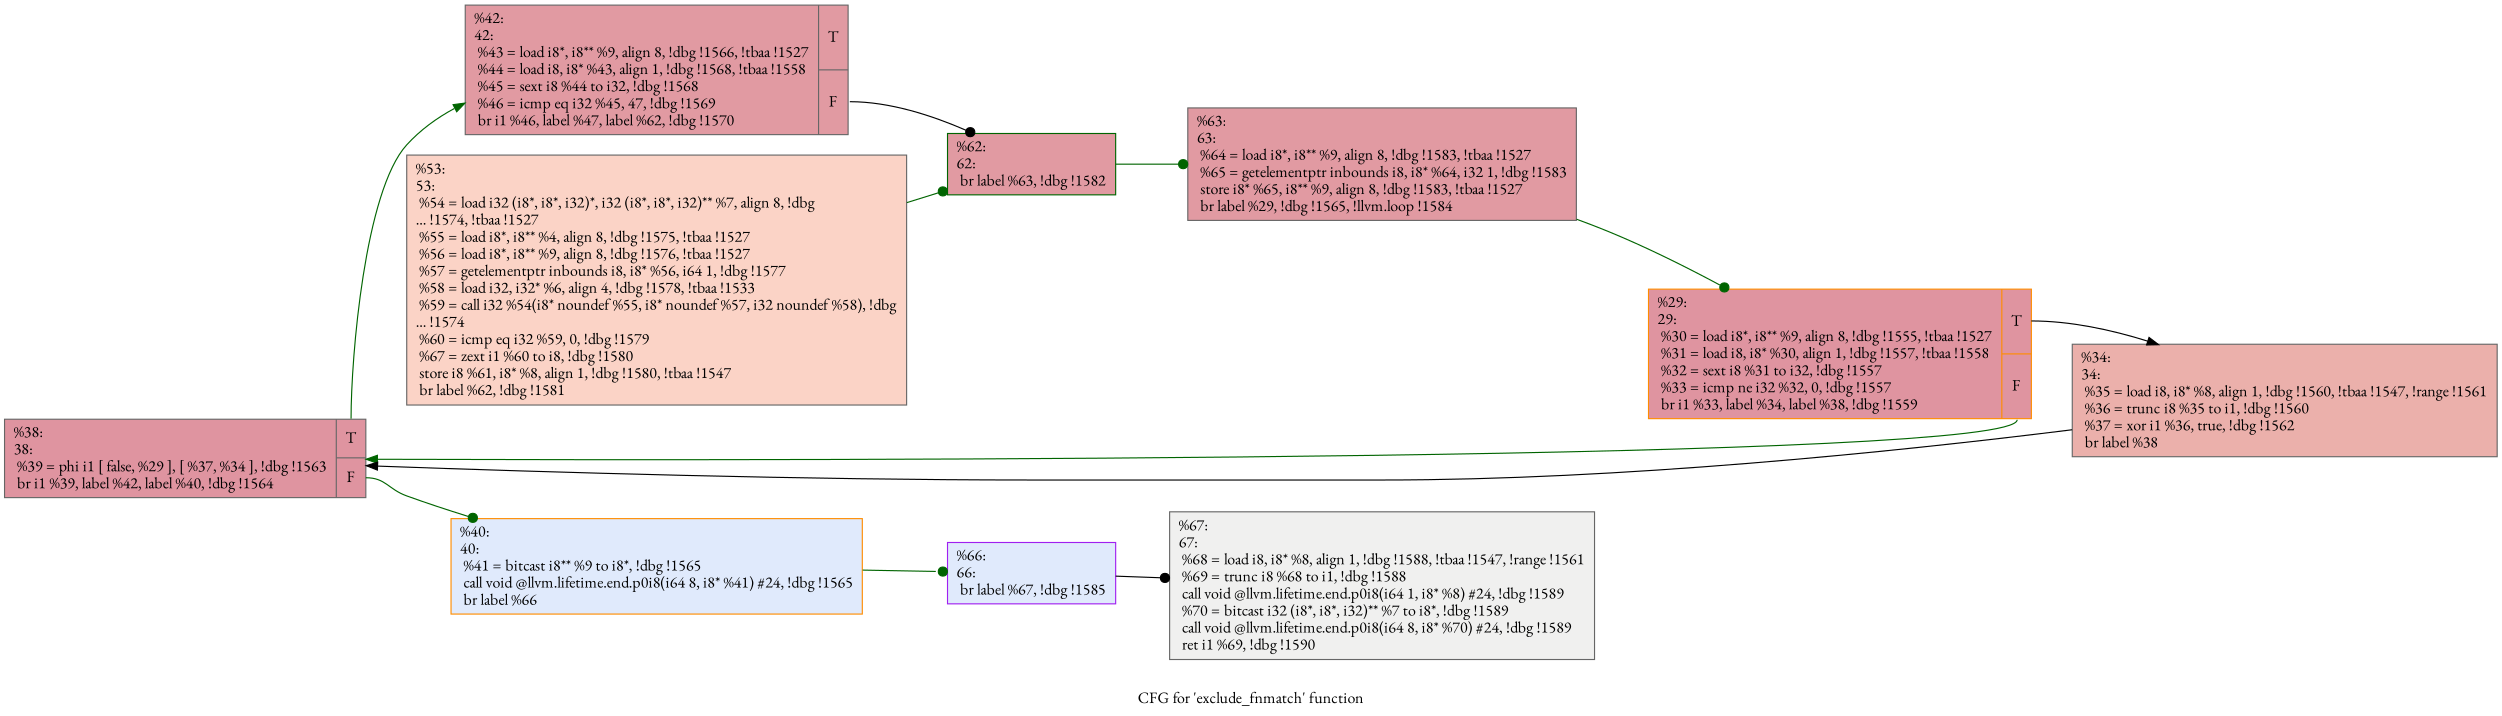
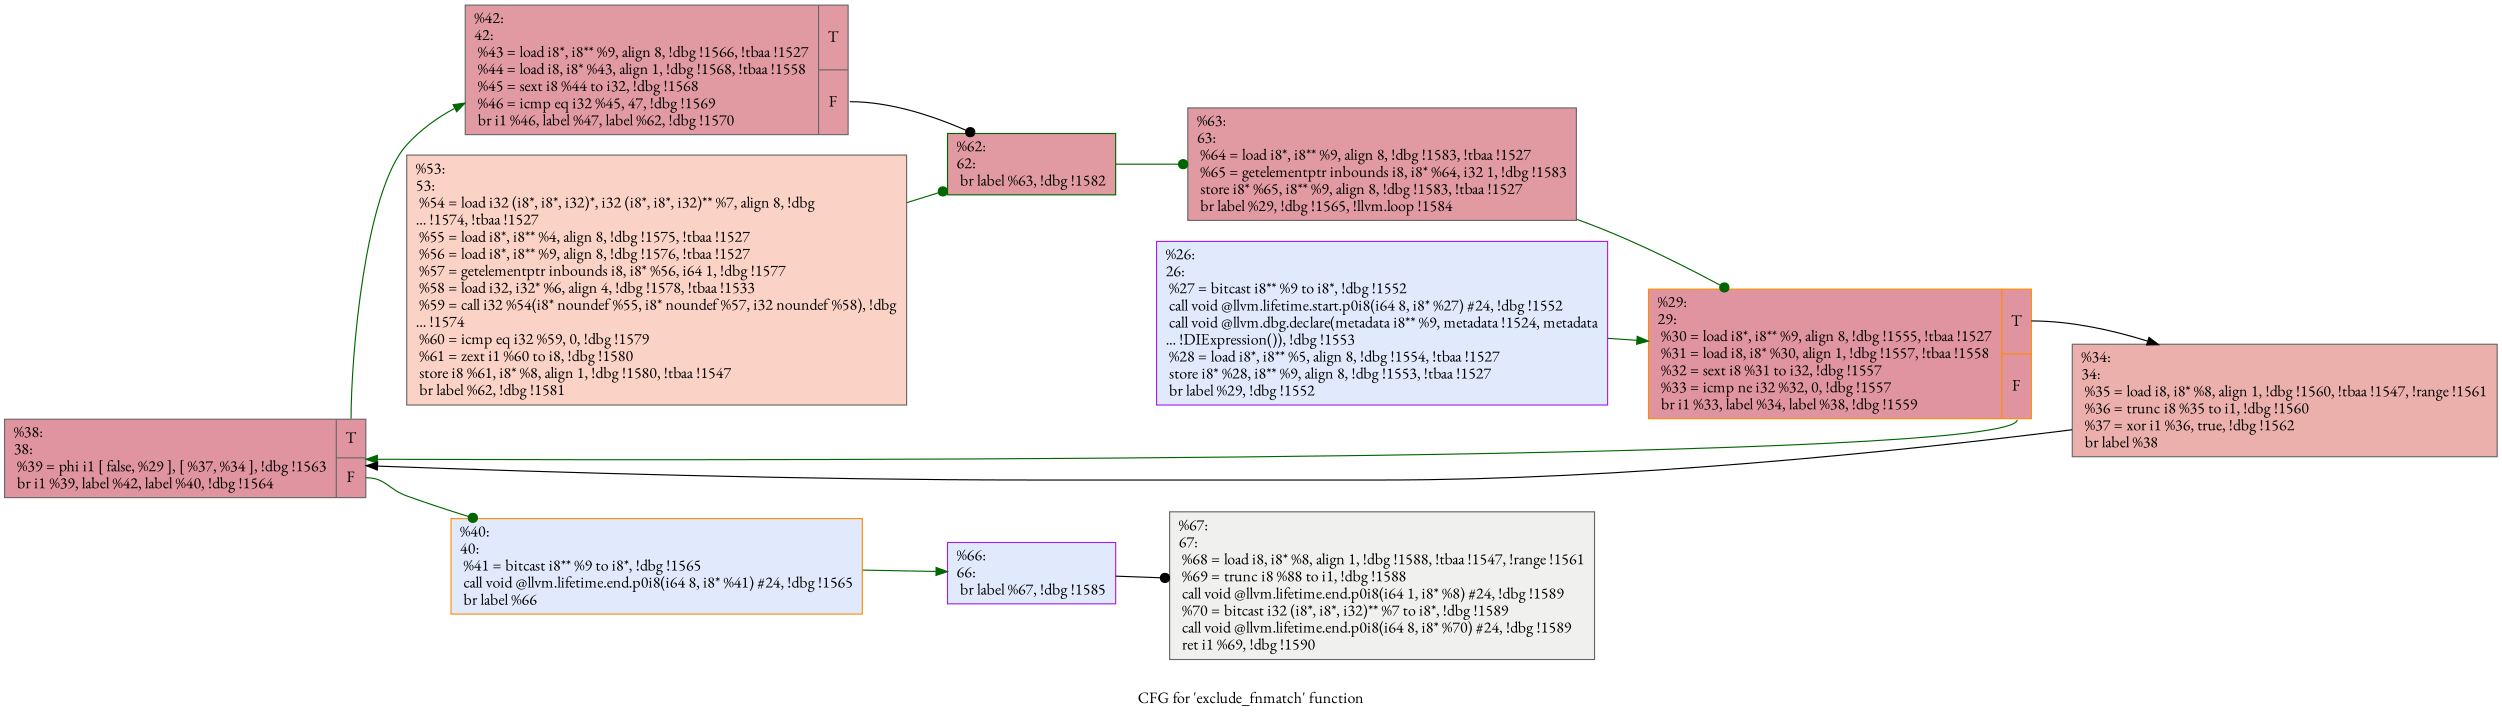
node "%26:": added
node "%53:": text "%67 = zext i1 %60 to i8, !dbg !1580" -> "%61 = zext i1 %60 to i8, !dbg !1580"
edge "%40:" -> "%66:": arrowhead dot -> normal
node "%67:": text "%69 = trunc i8 %68 to i1, !dbg !1588" -> "%69 = trunc i8 %88 to i1, !dbg !1588"
